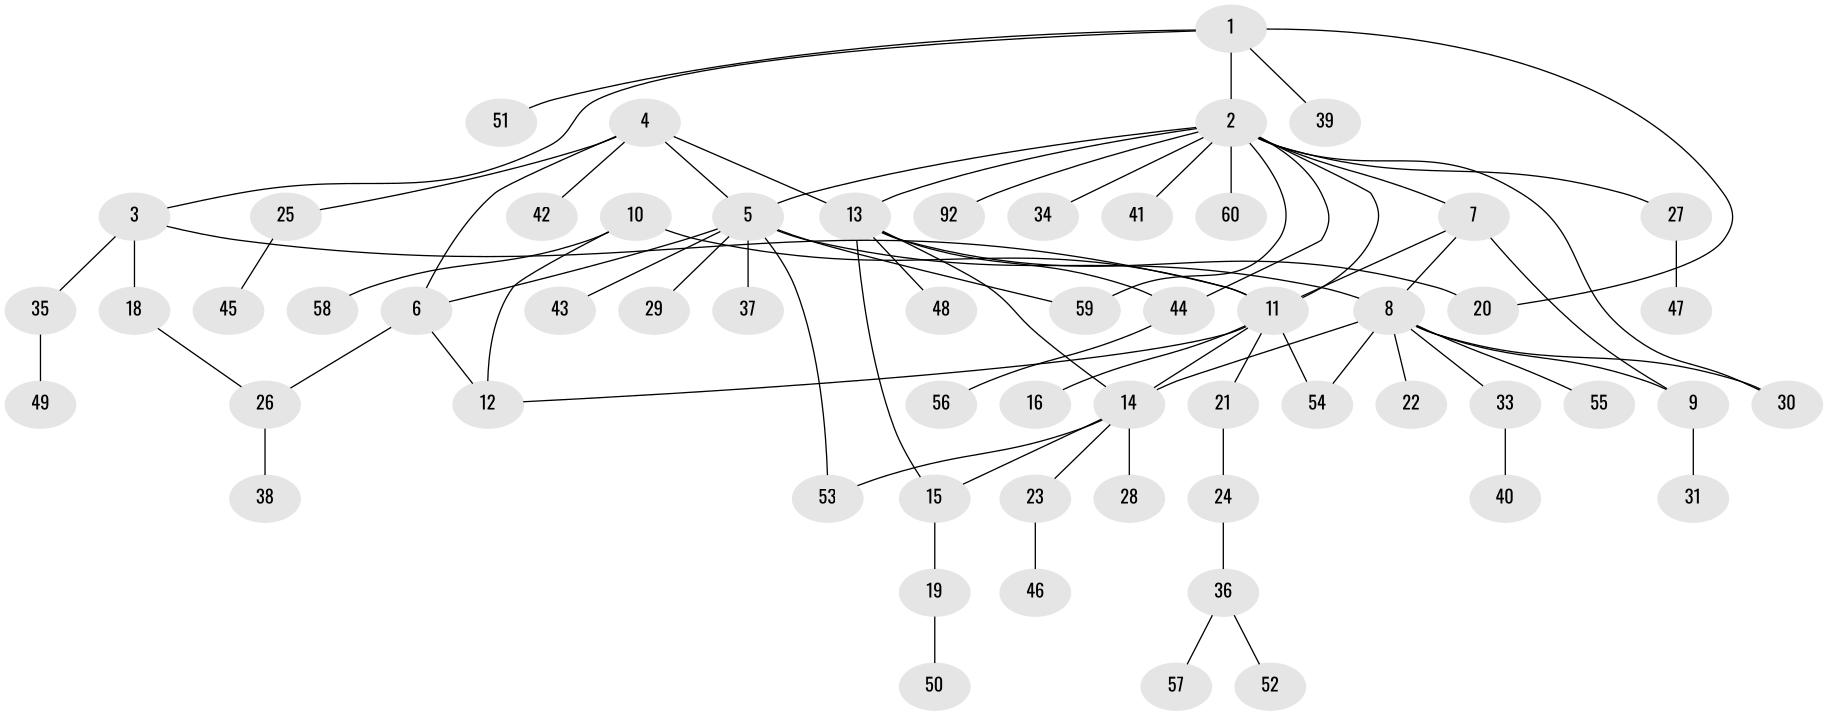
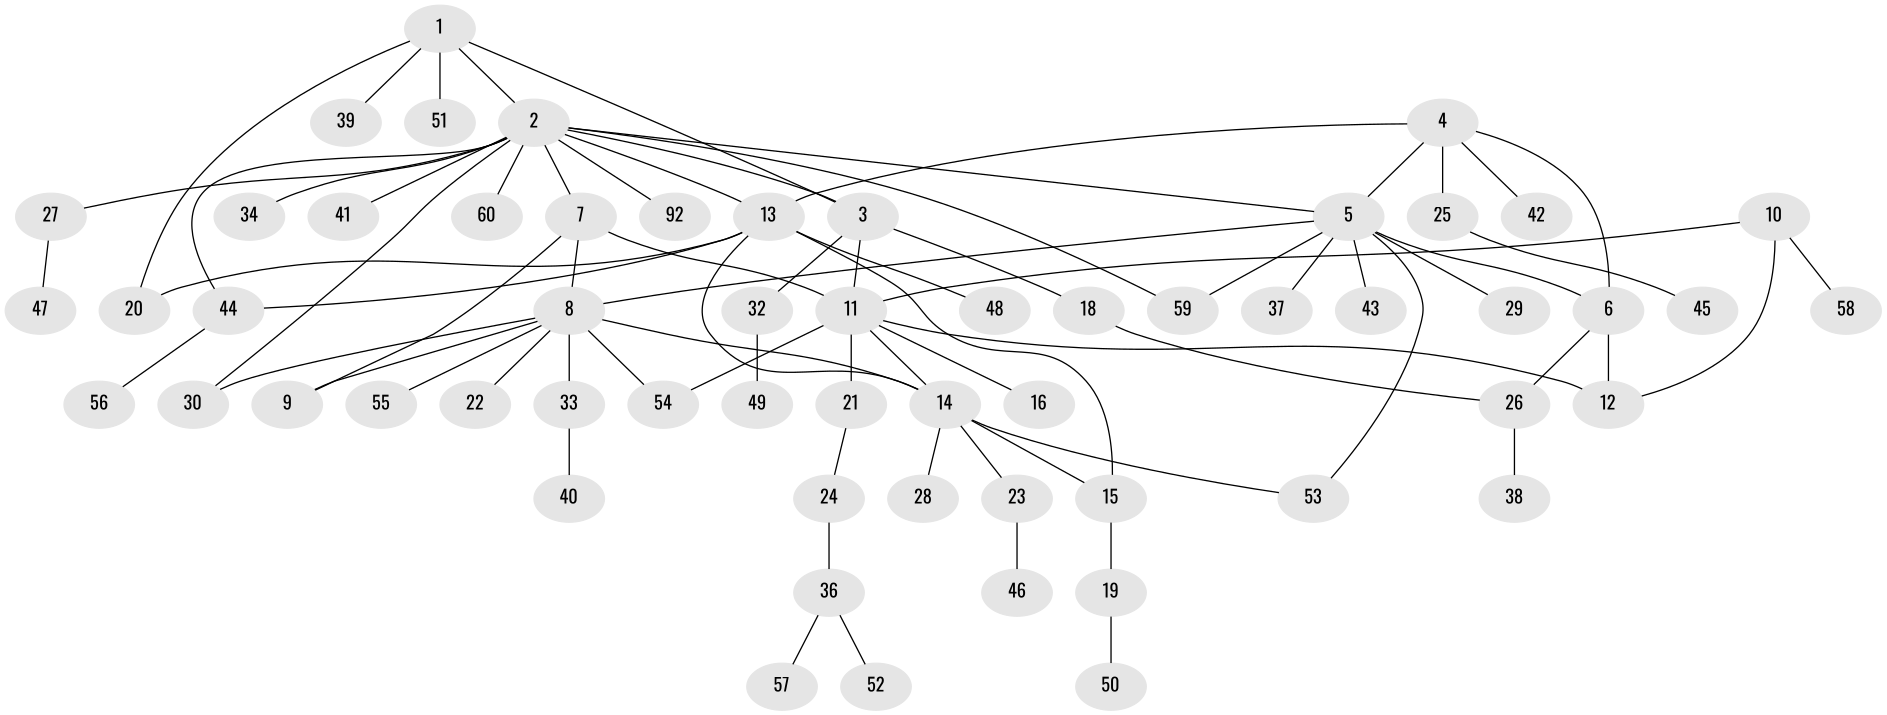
edge "2" -- "11": now "2" -- "3"
node "35": label "35" -> "32"
node "31": removed
